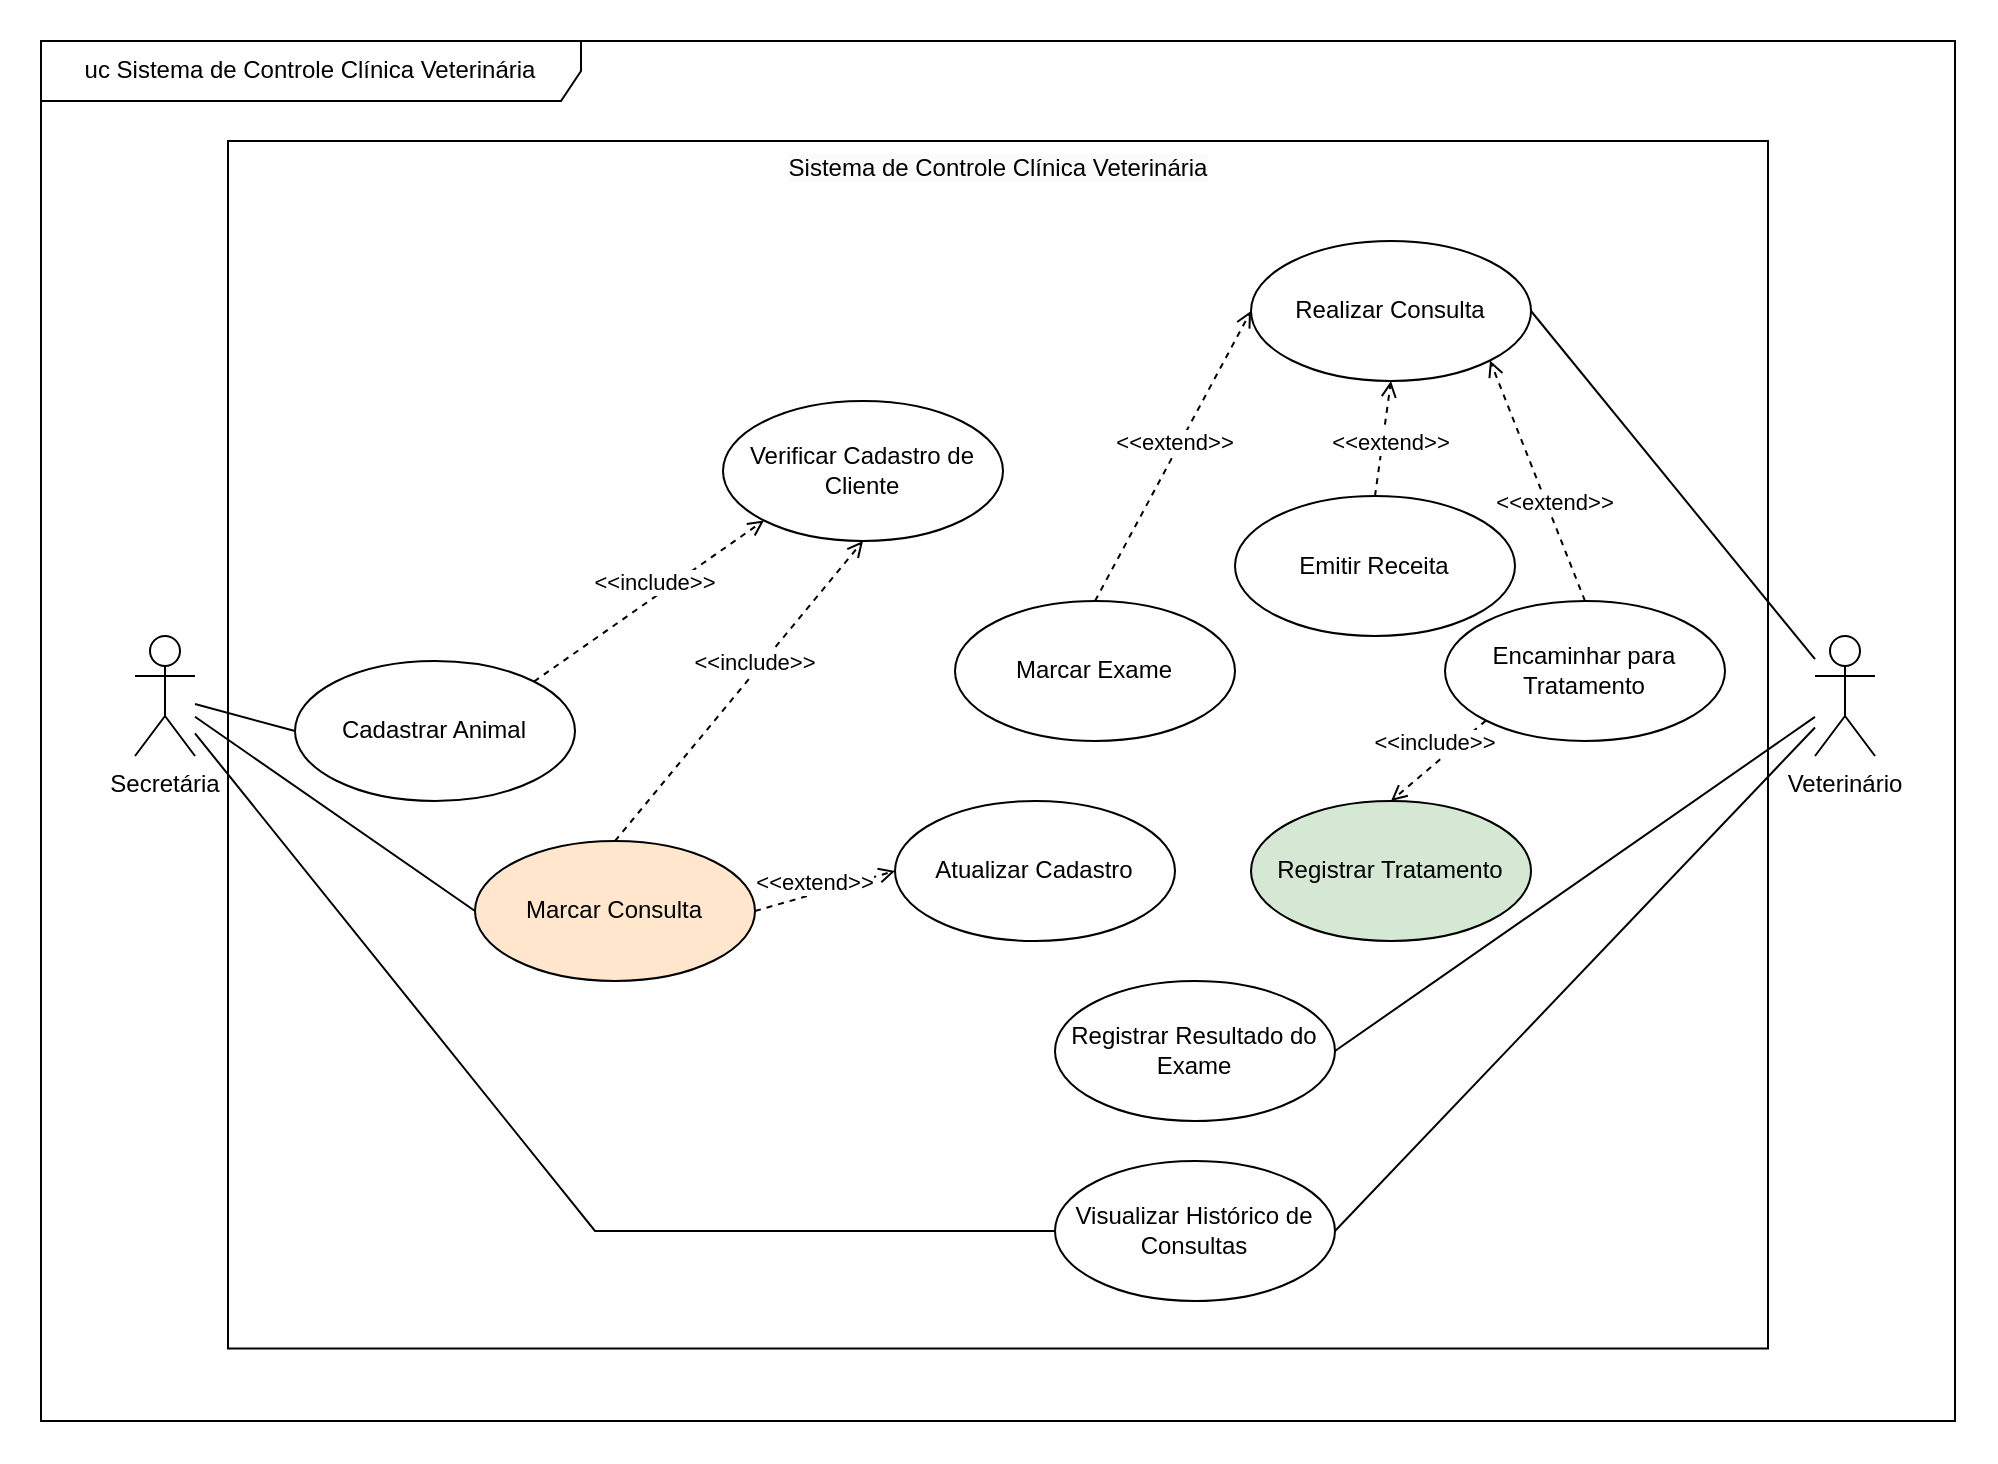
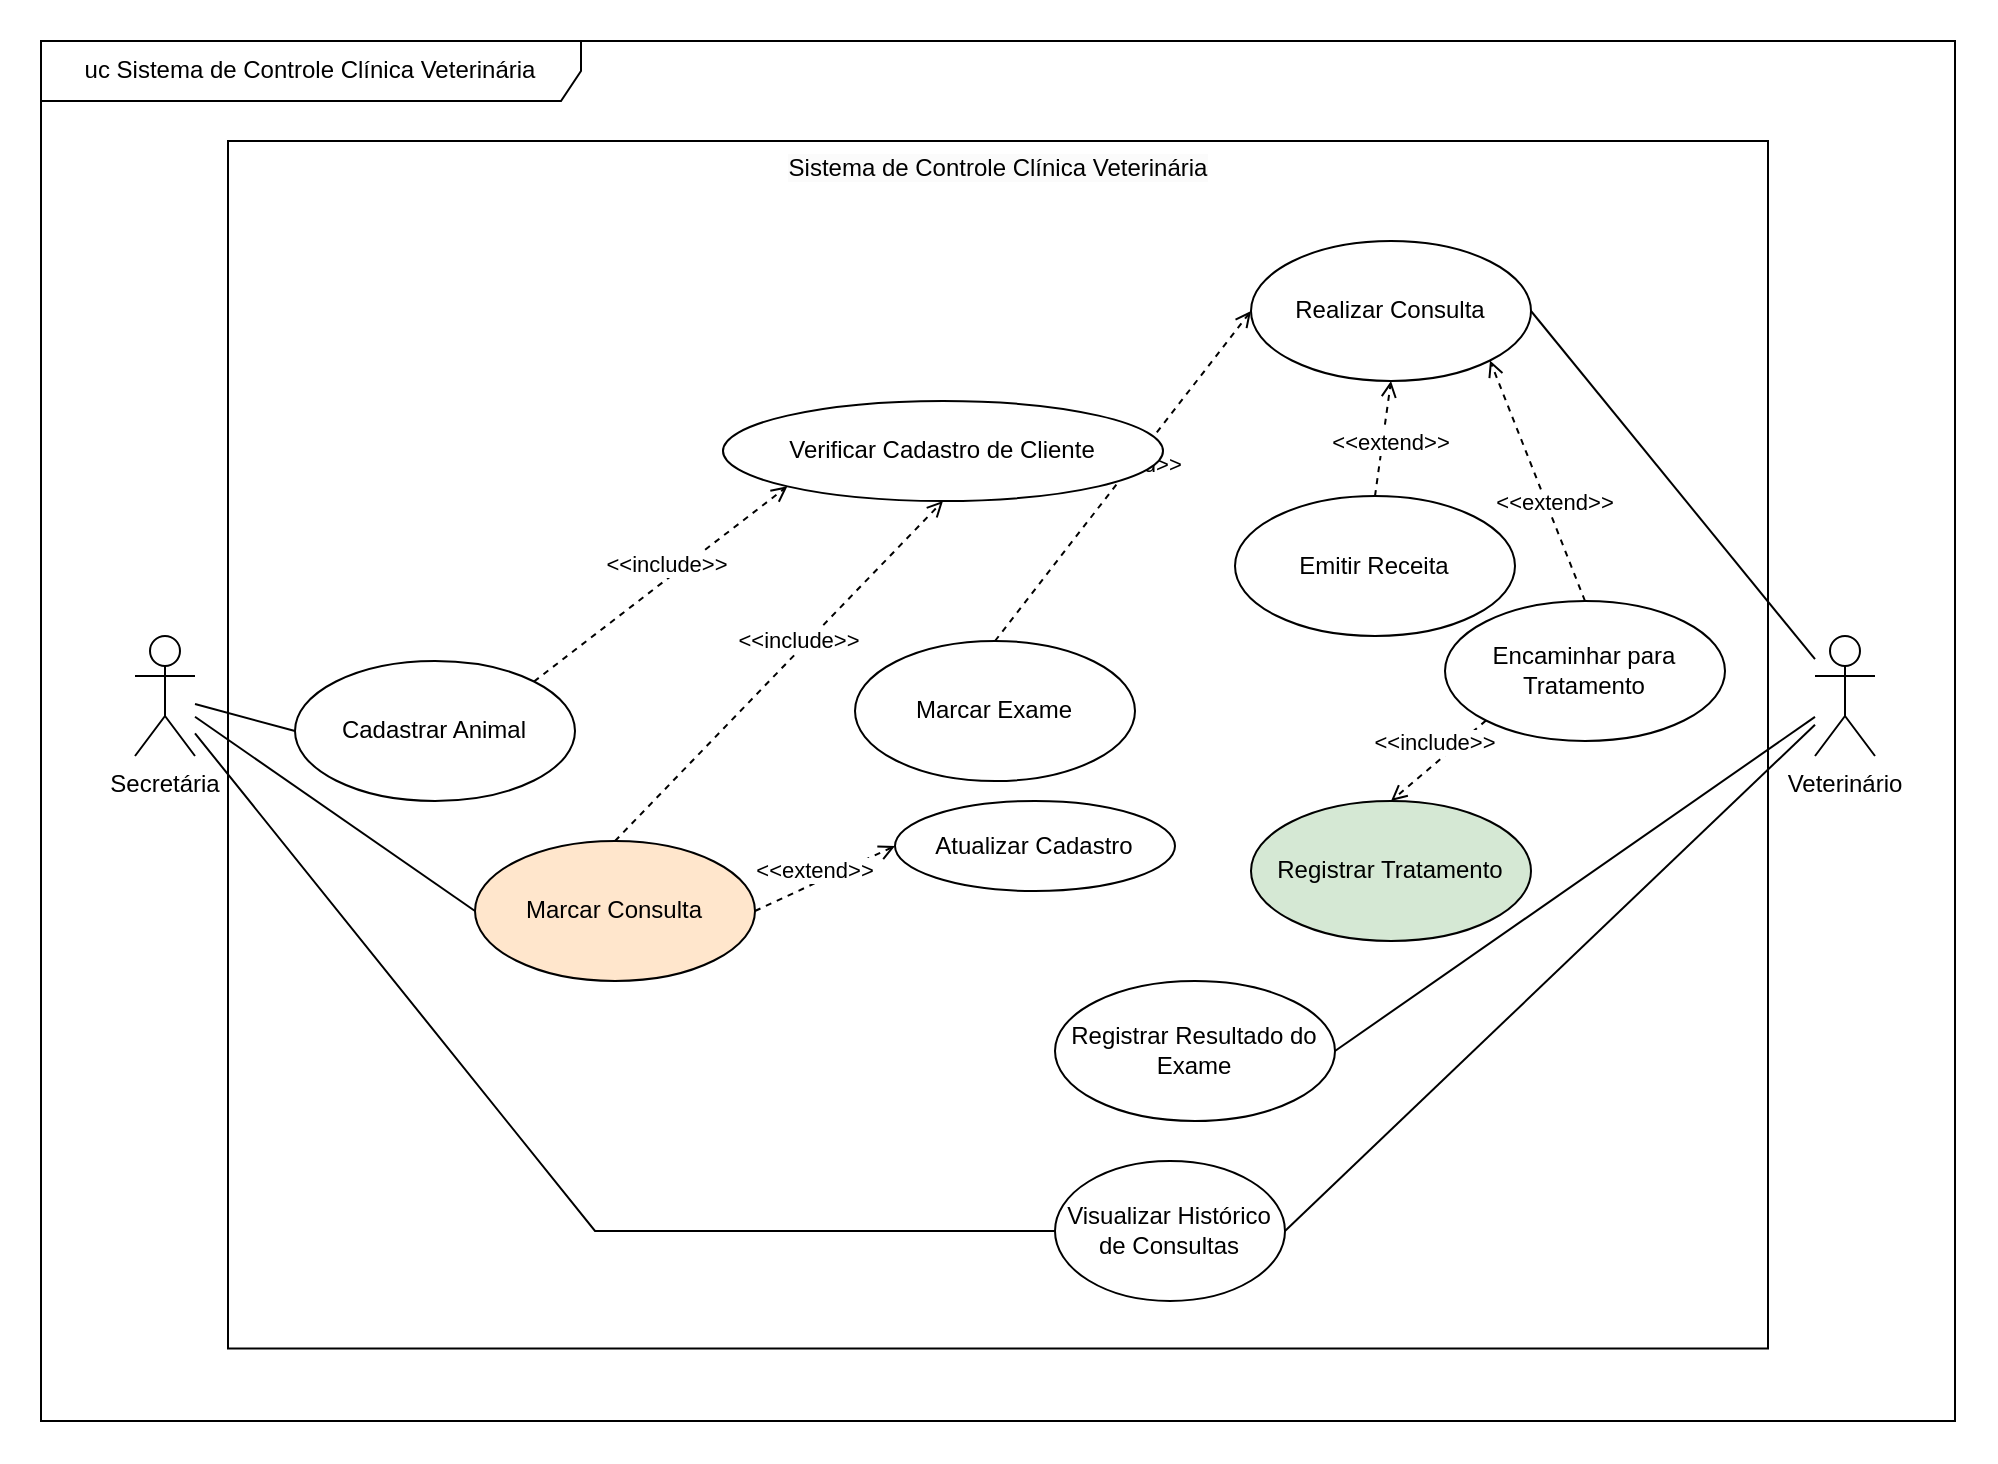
node "Verificar Cadastro de Cliente": size 280x140 -> 440x100
node "Marcar Exame": moved (1095, 671) -> (995, 711)
node "Atualizar Cadastro": size 280x140 -> 280x90
node "Visualizar Histórico de Consultas": size 280x140 -> 230x140
